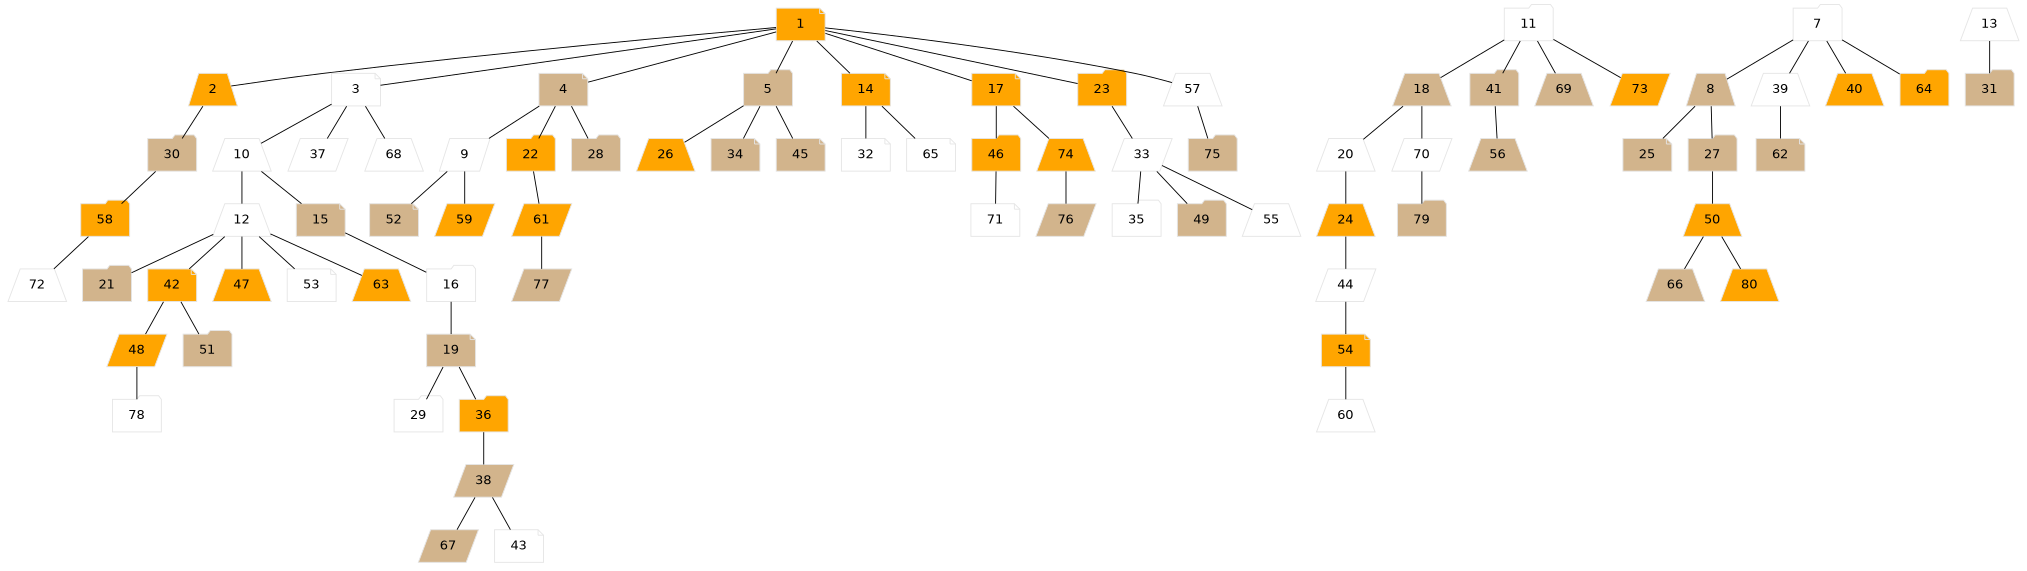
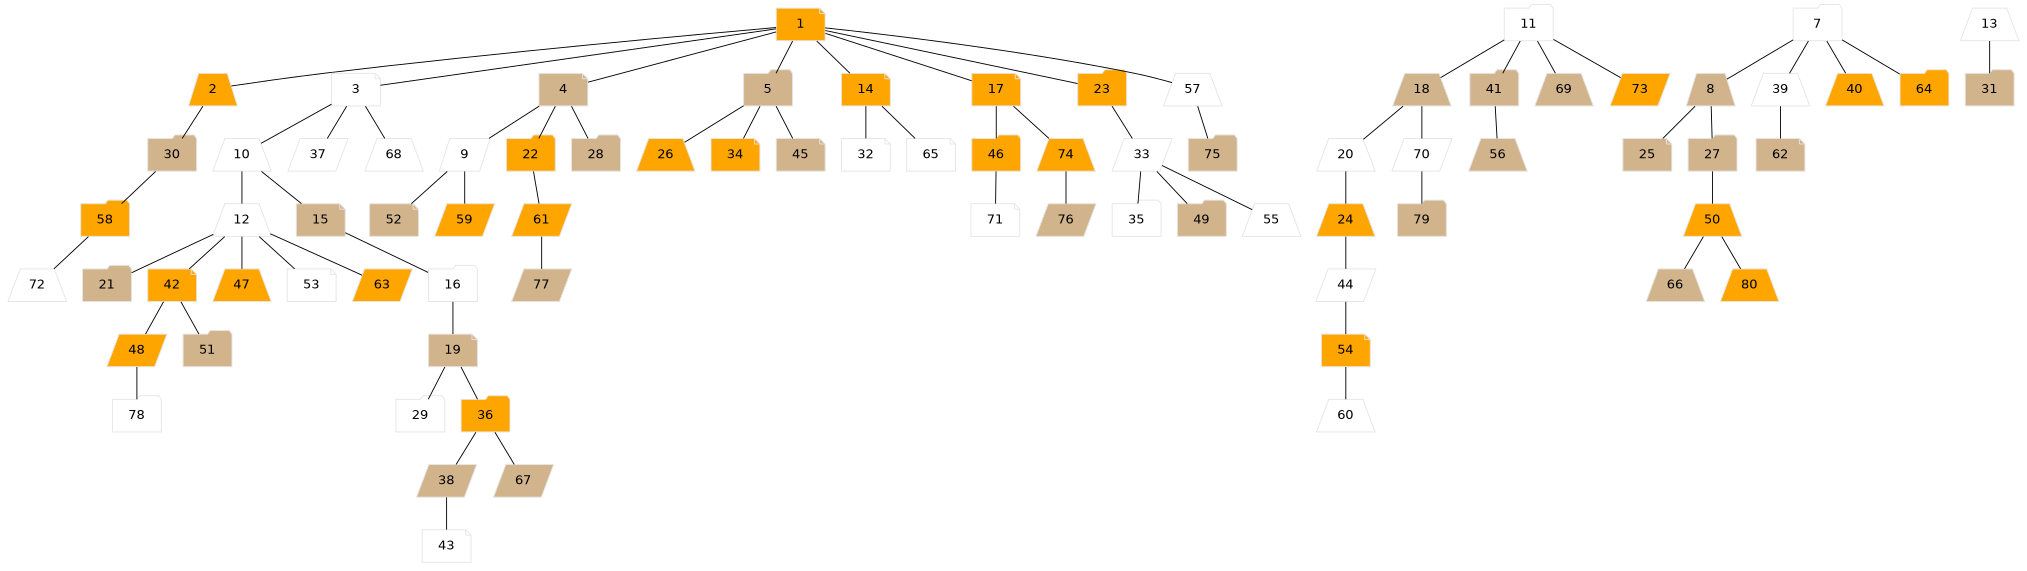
node "34": fillcolor tan -> orange
node "63": shape trapezium -> parallelogram
edge "38" -- "67": now "36" -- "67"
